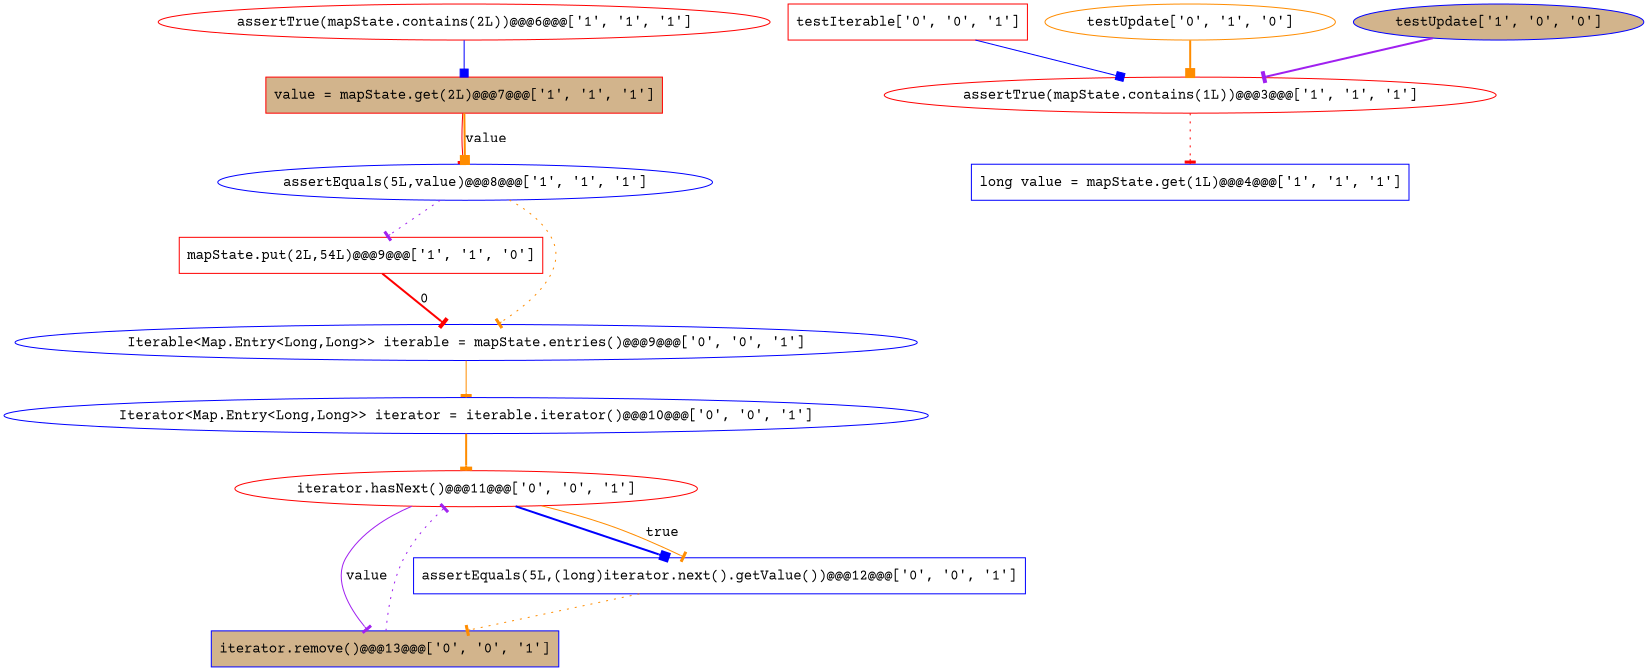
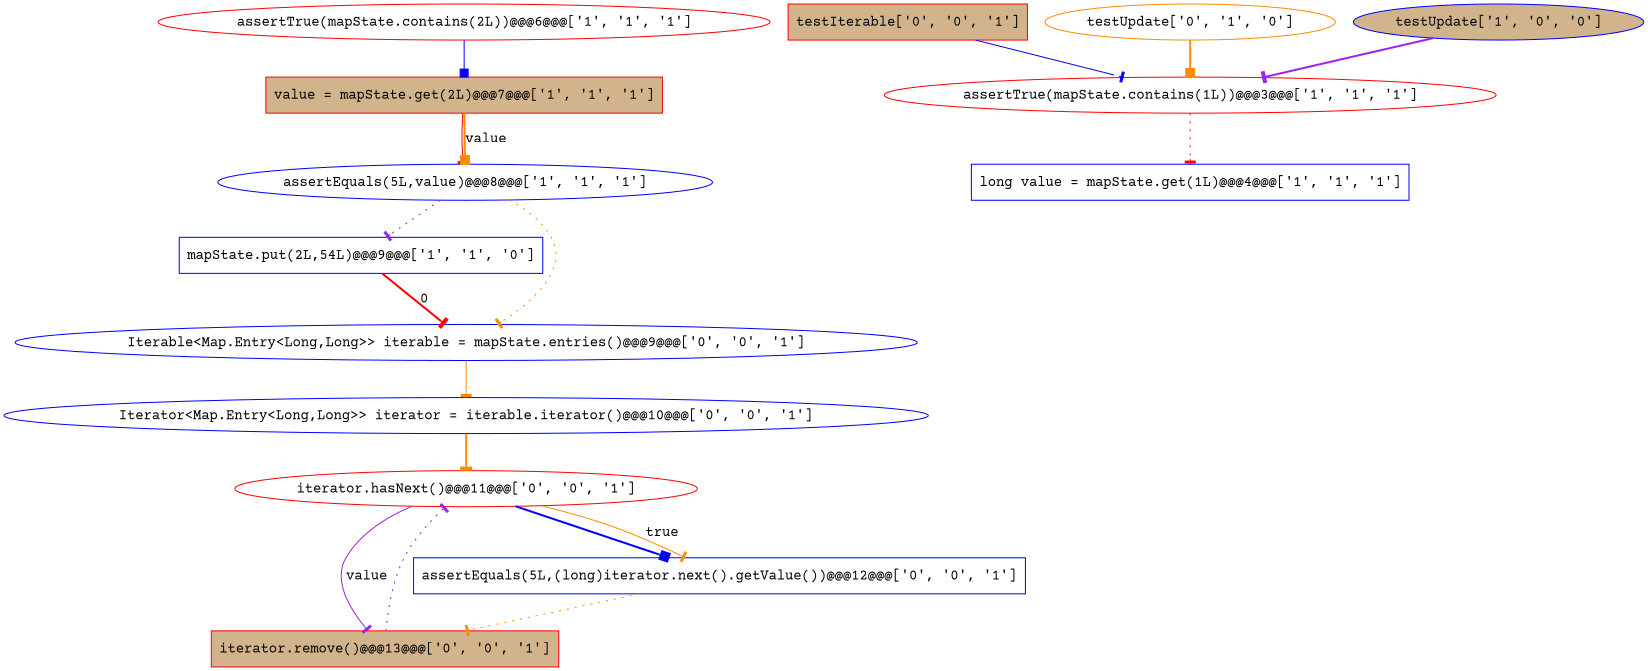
node "testIterable['0', '0', '1']": fillcolor white -> tan
edge "testIterable['0', '0', '1']" -> "assertTrue(mapState.contains(1L))@@@3@@@['1', '1', '1']": arrowhead box -> tee
node "mapState.put(2L,54L)@@@9@@@['1', '1', '0']": color red -> blue
node "iterator.remove()@@@13@@@['0', '0', '1']": color blue -> red
